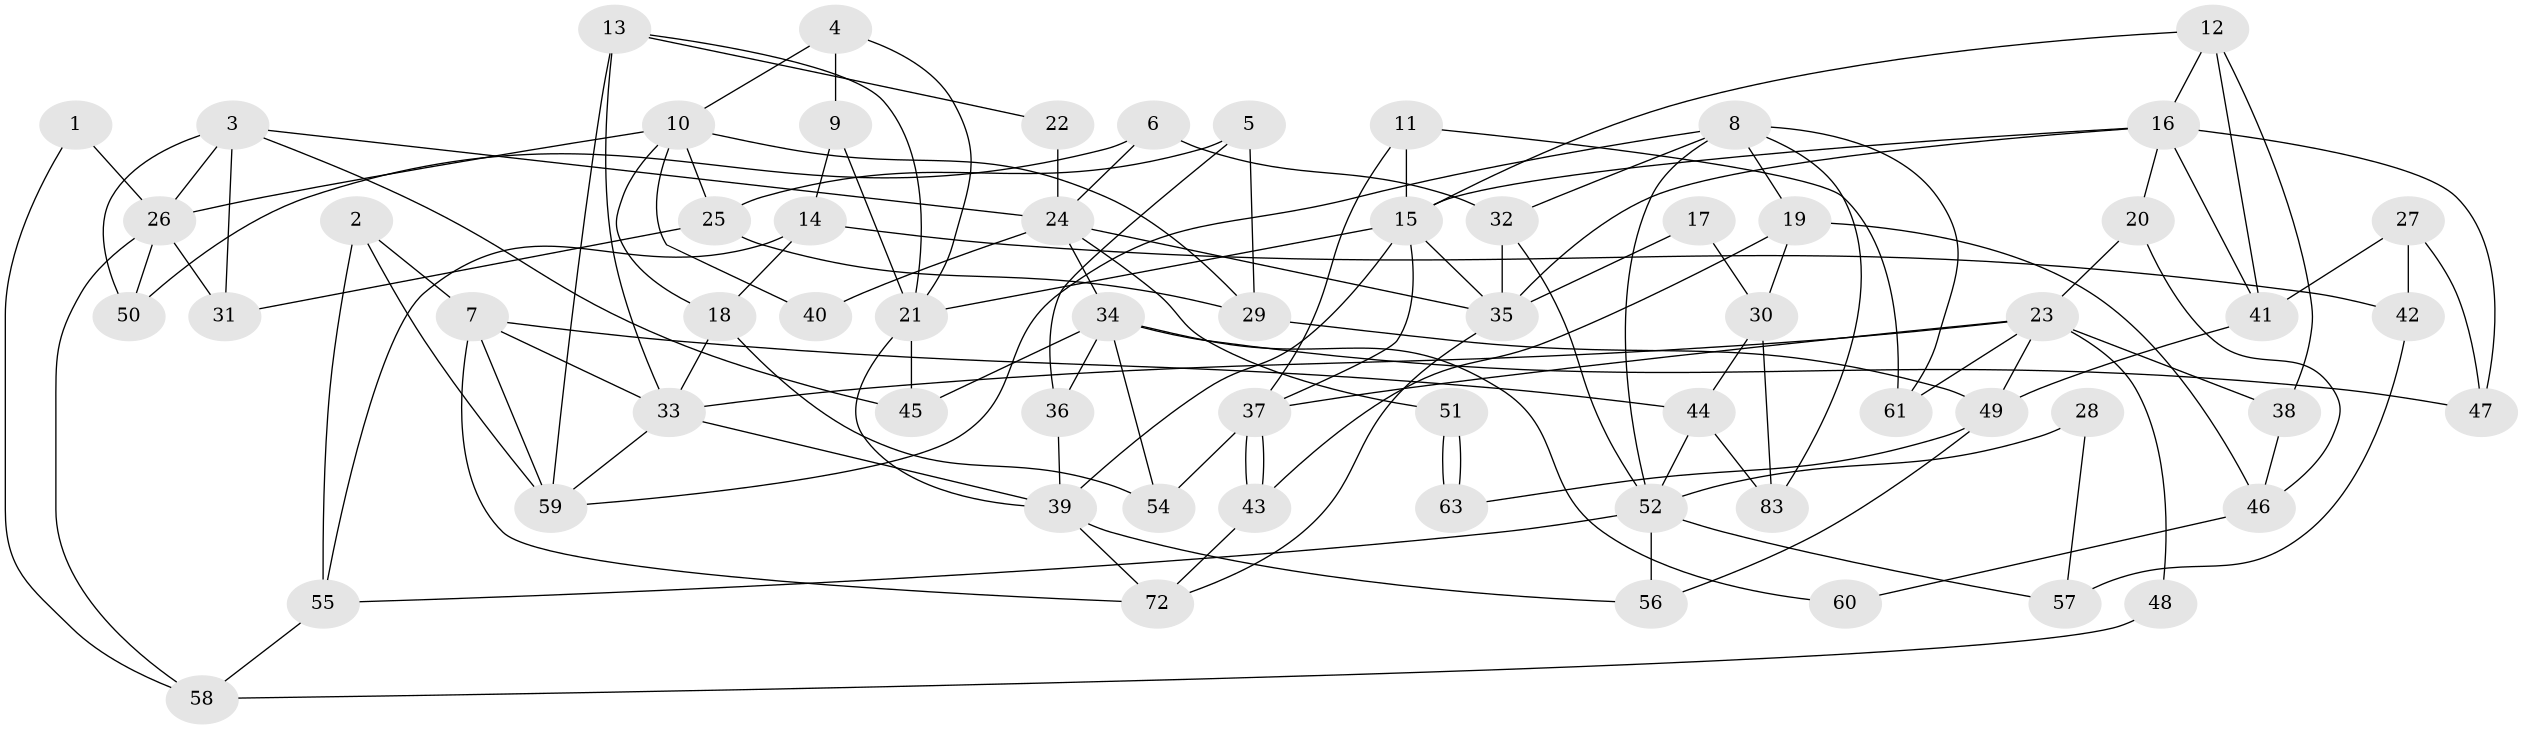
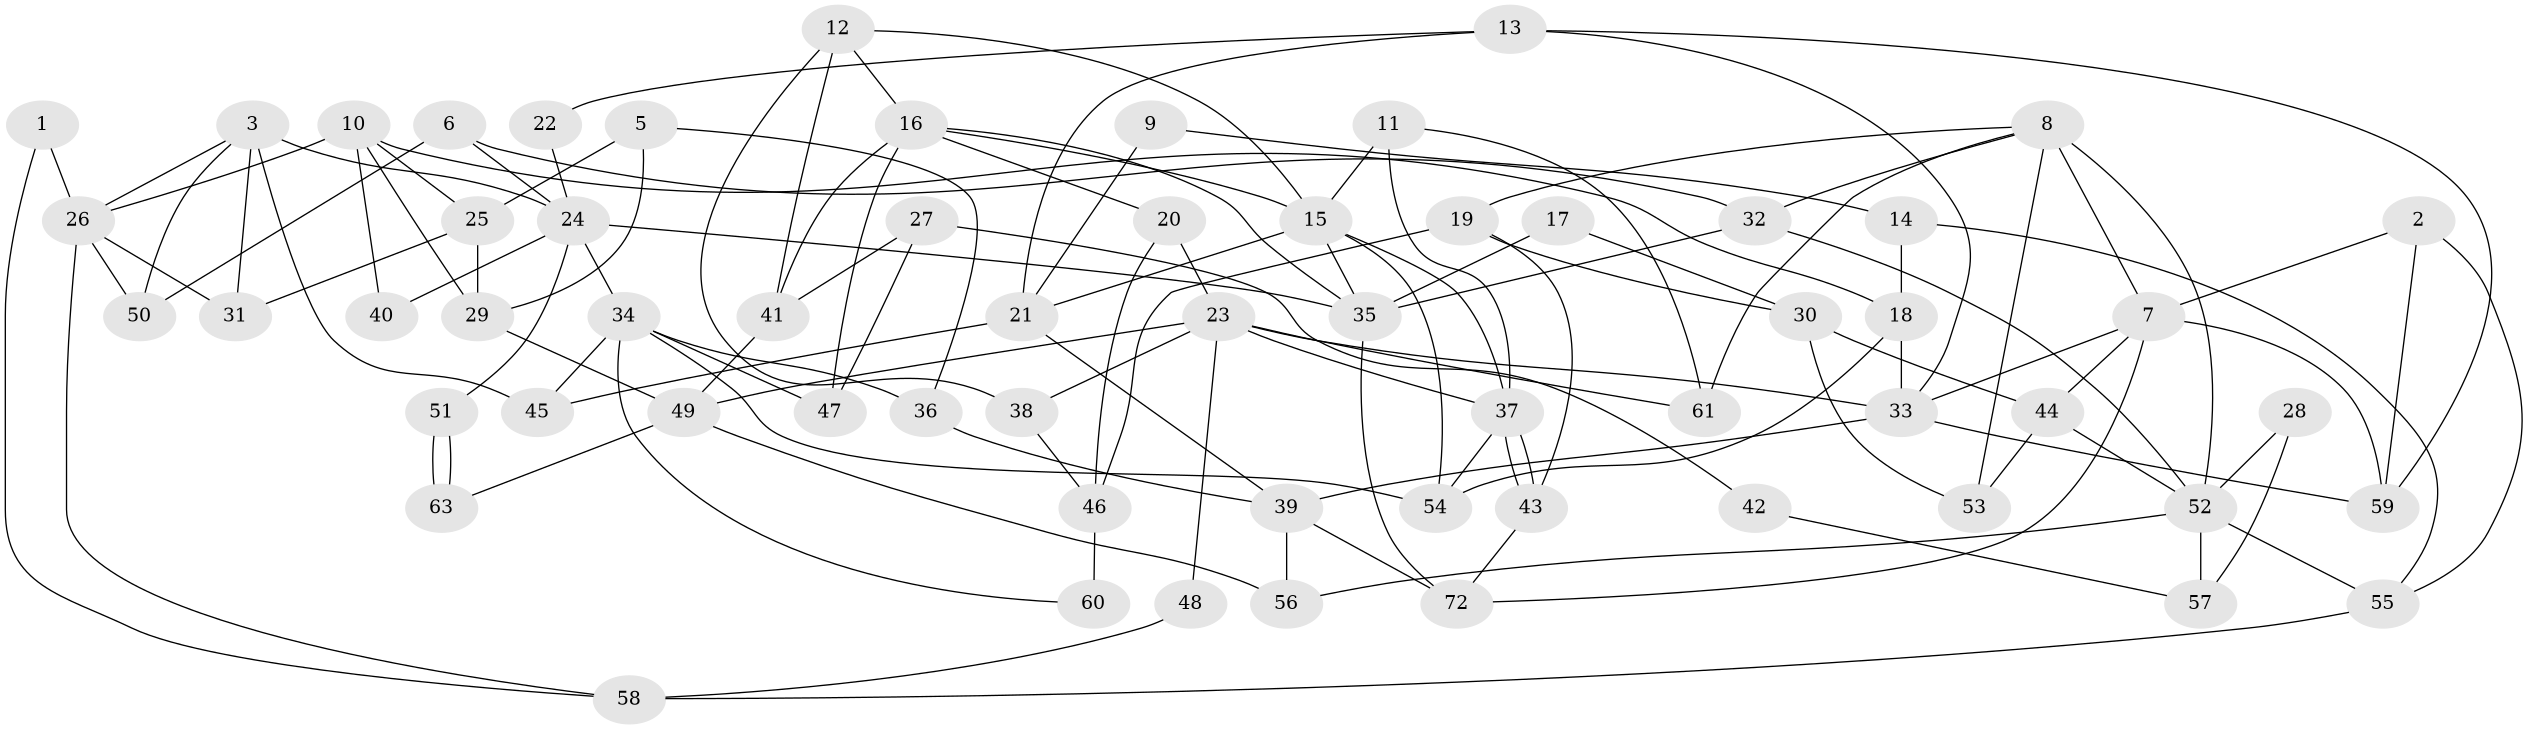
node "4": removed
edge "14" -- "42": removed
edge "8" -- "59": now "8" -- "7"
edge "15" -- "39": now "15" -- "54"
node "83": label "83" -> "53"
